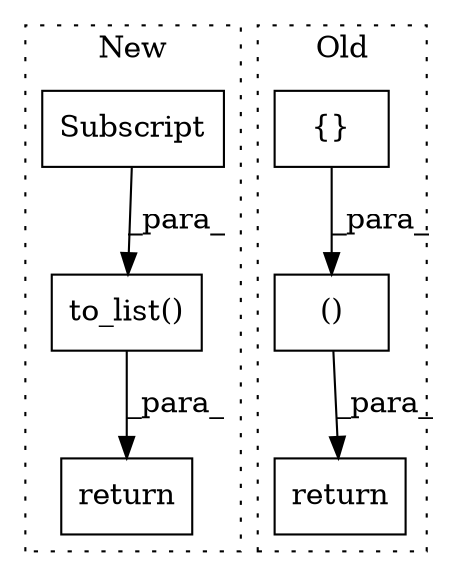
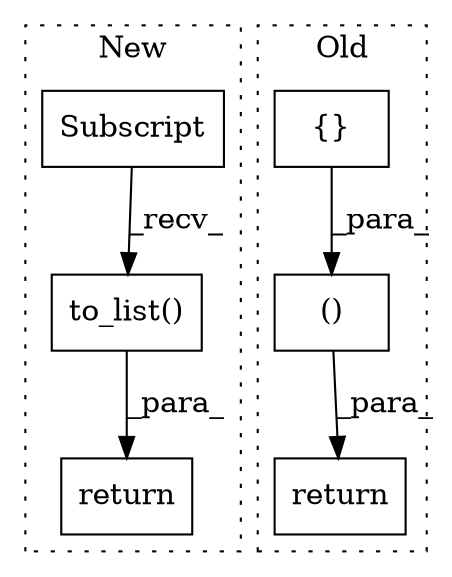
edge "Subscript" -> "to_list()": label "_para_" -> "_recv_"
